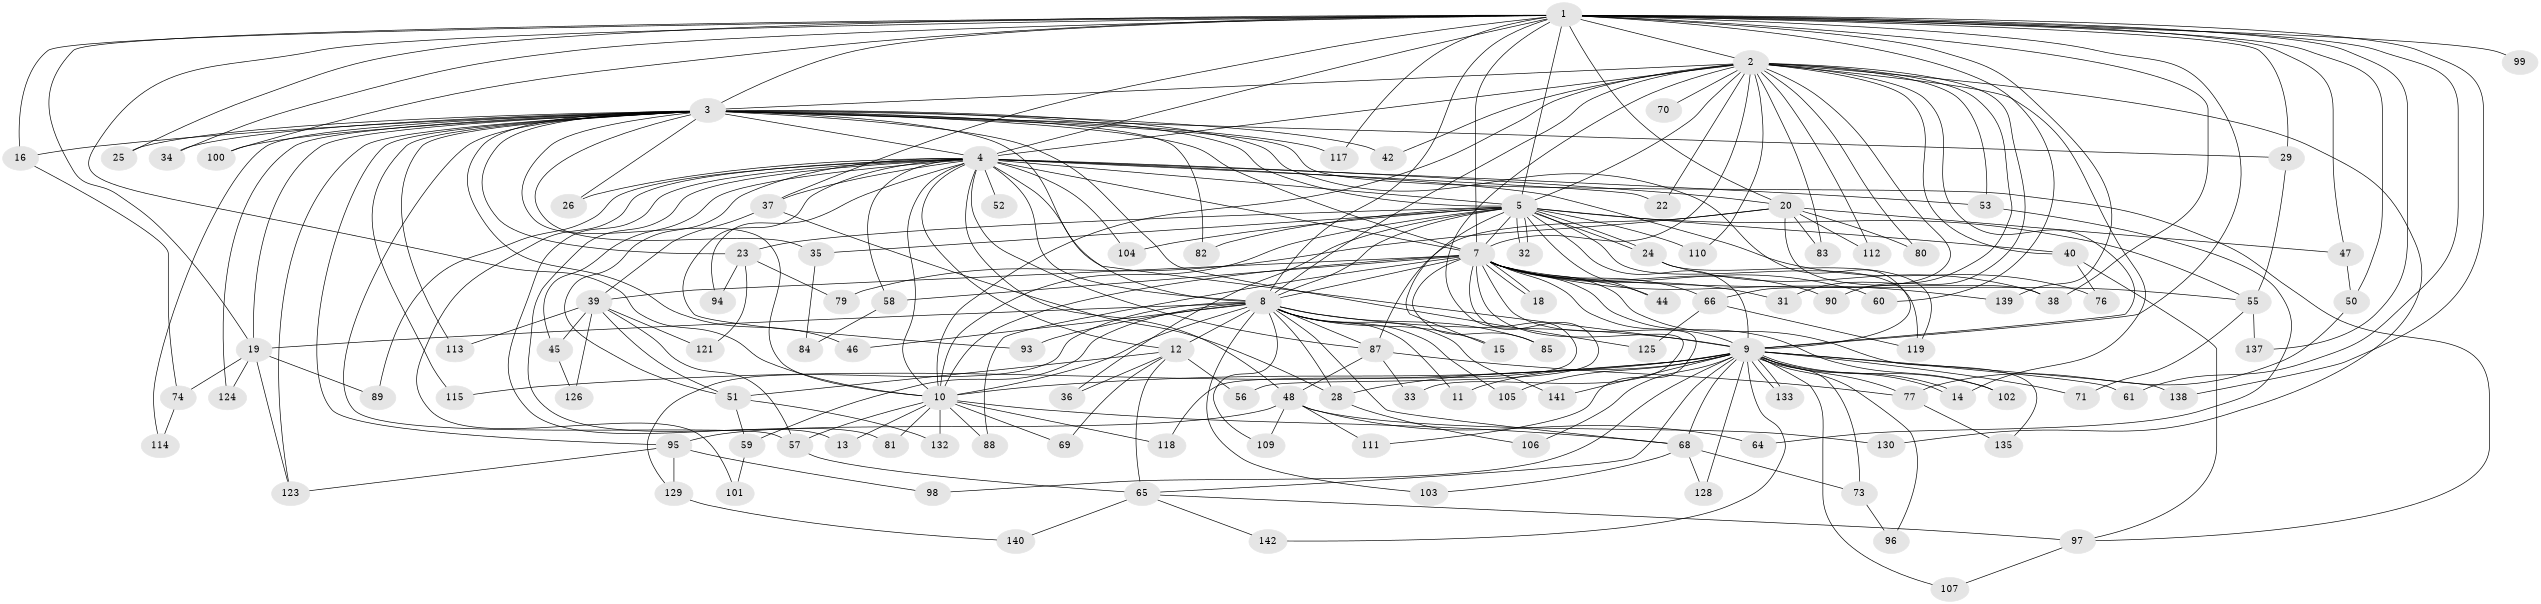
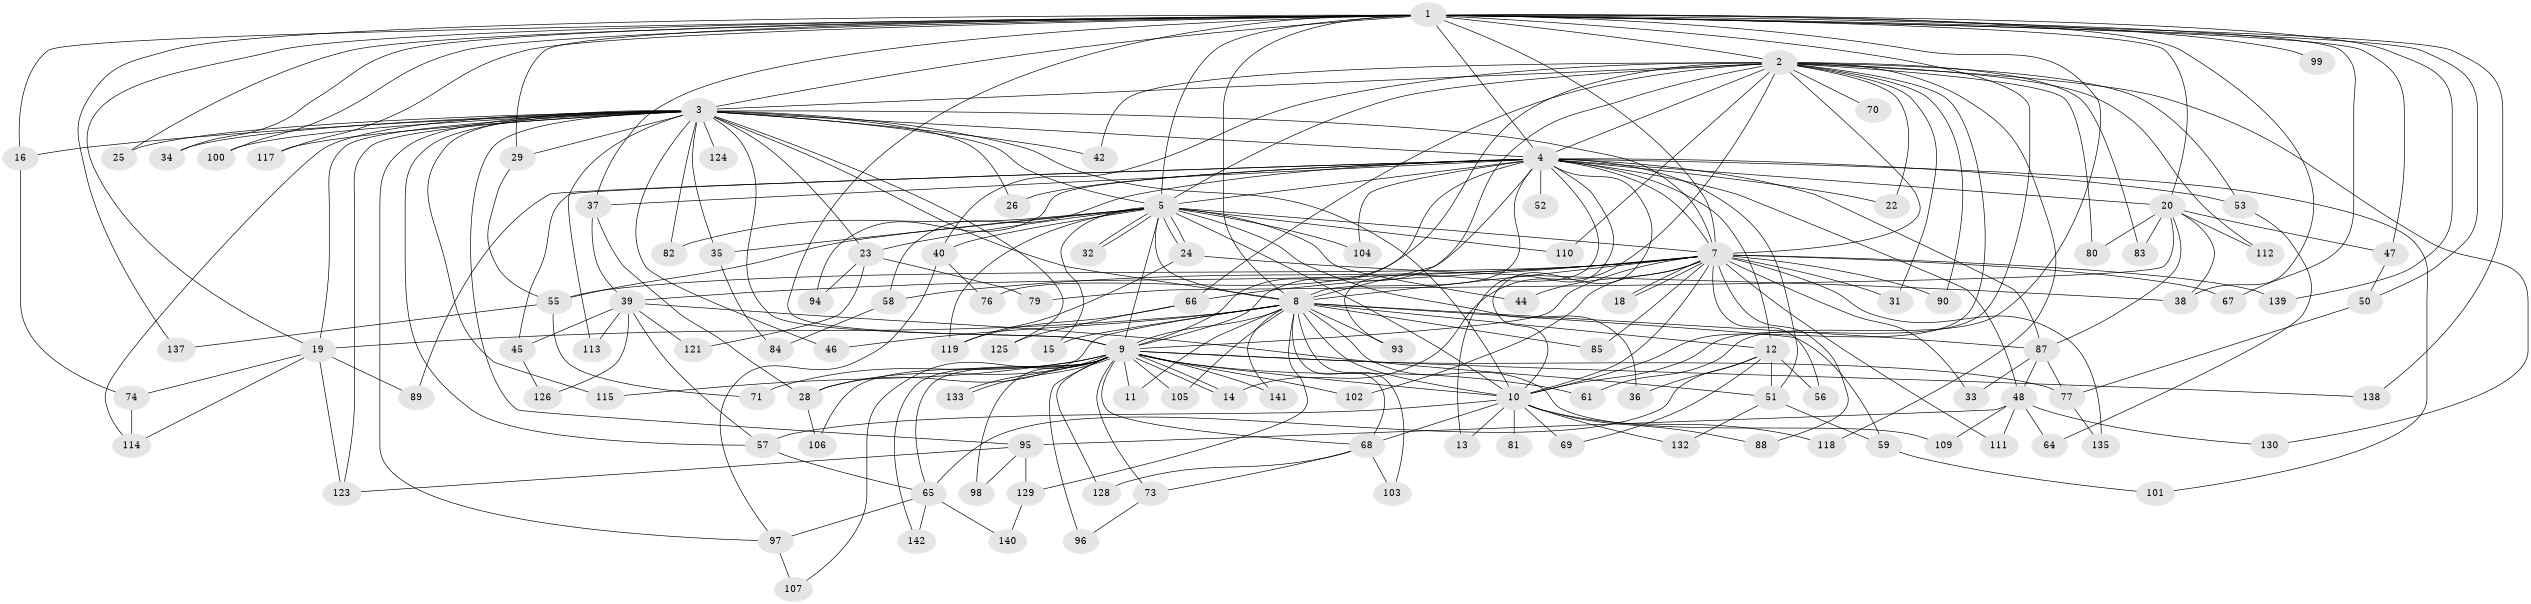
edge "4" -- "81": removed
node "60": label "60" -> "67"
edge "19" -- "124": now "19" -- "114"
